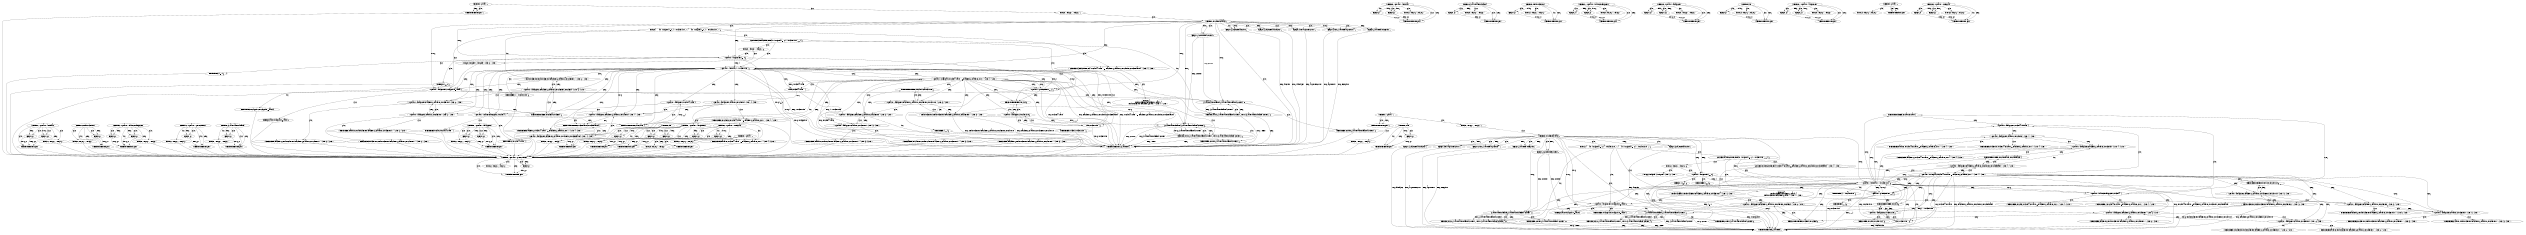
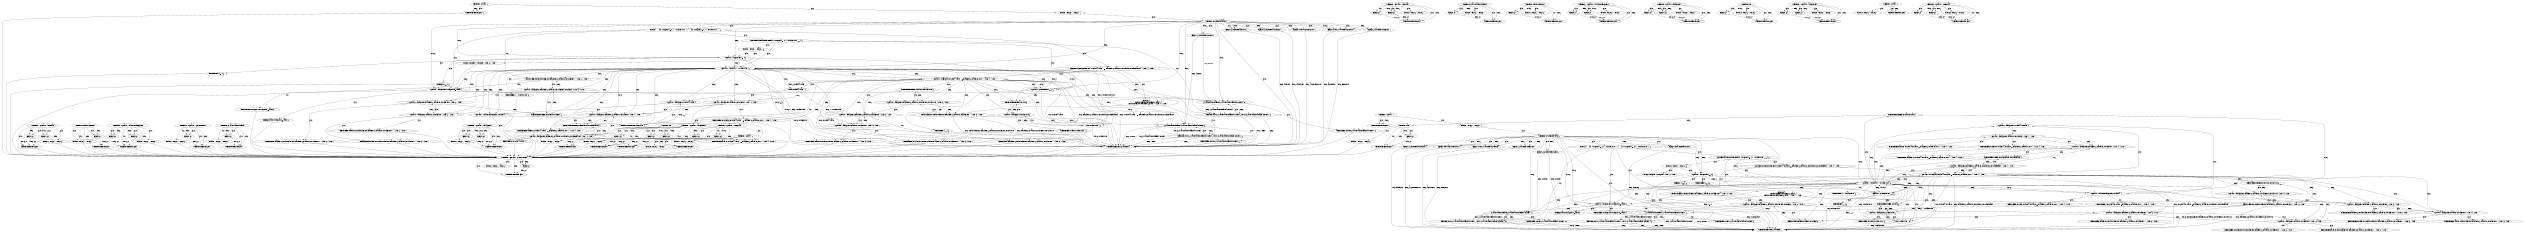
edge "(state,touches[i].state())" -> "(<operator>.fieldAccess,touches[i].state)": added, label "AST:"
edge "(FIELD_IDENTIFIER,m_state,m_state)" -> "(<operator>.fieldAccess,touches[i].m_state)": now "(FIELD_IDENTIFIER,m_state,m_state)" -> "(METHOD,state)"
node "(IDENTIFIER,touches,touches[i].state())": removed
